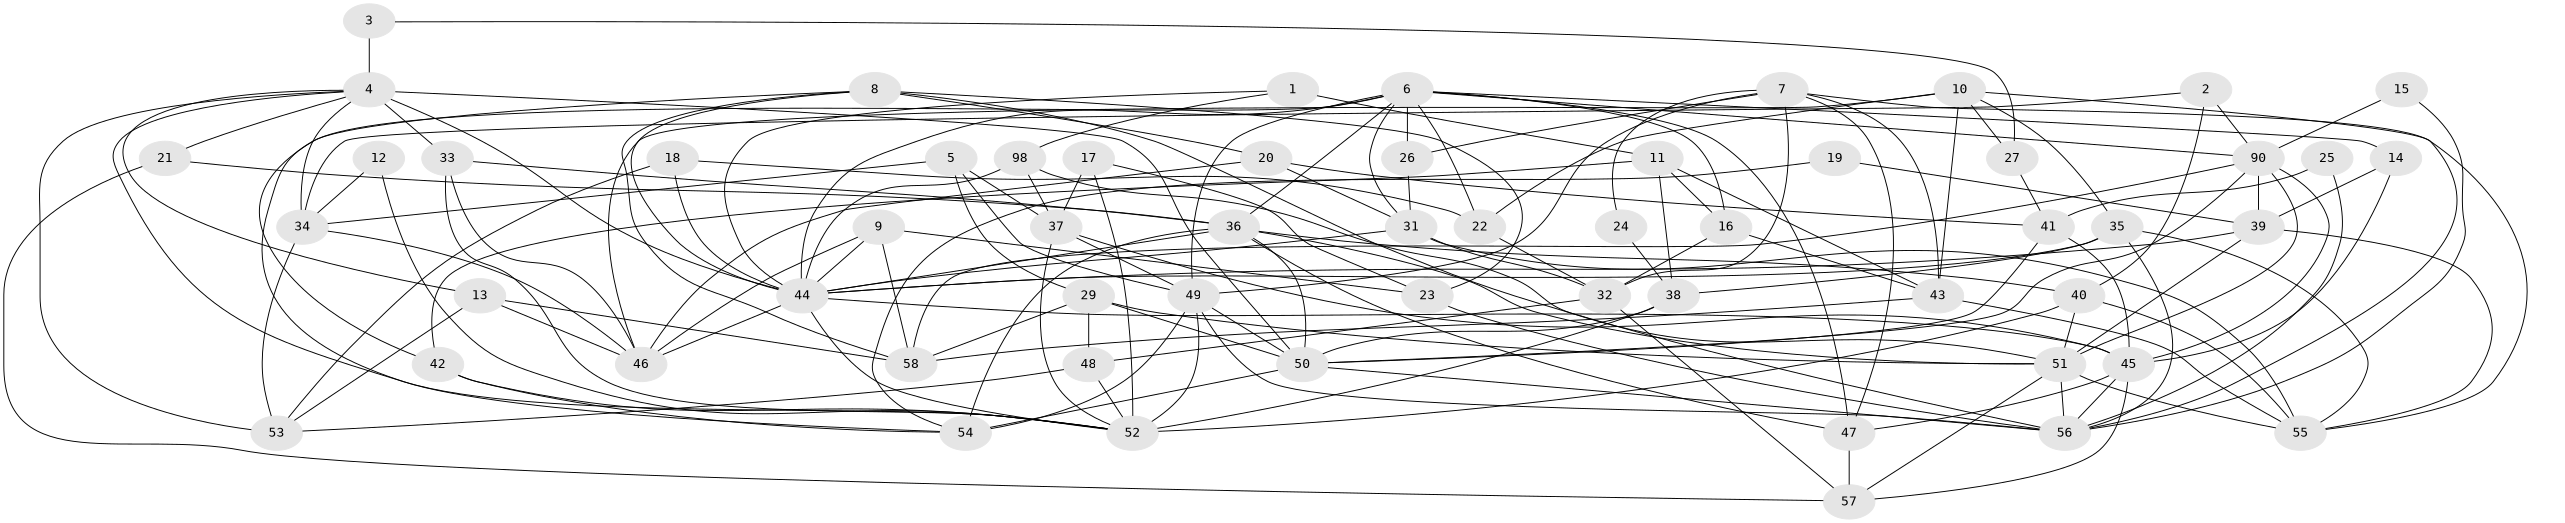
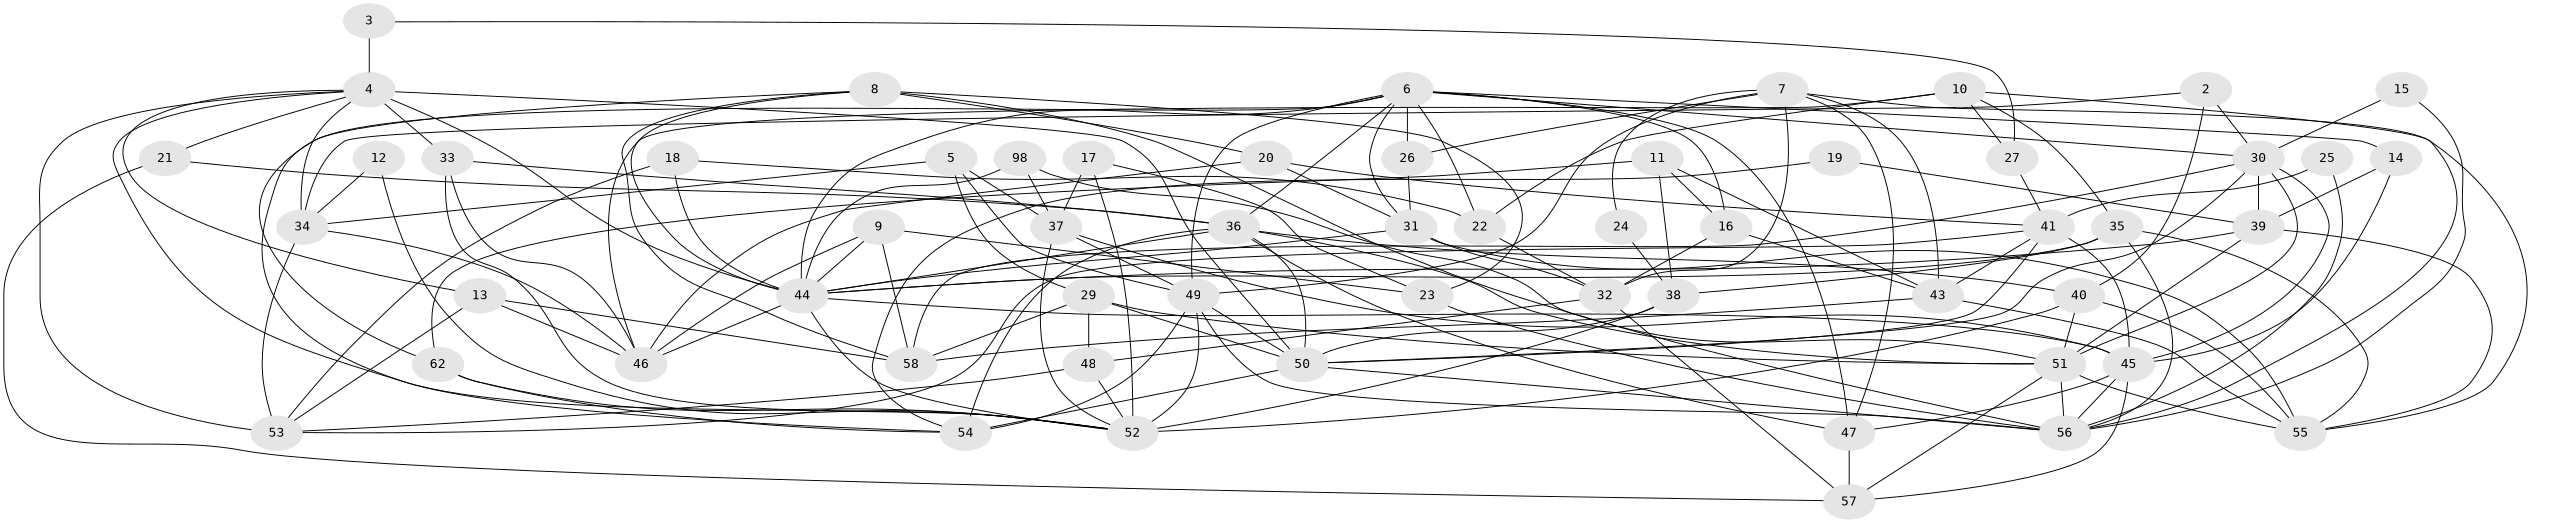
node "1": removed
node "90": label "90" -> "30"
edge "10" -- "43": now "41" -- "43"
edge "41" -- "53": added
node "42": label "42" -> "62"
